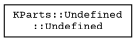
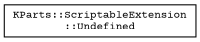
node "KParts::Undefined ::Undefined": label "KParts::Undefined ::Undefined" -> "KParts::ScriptableExtension ::Undefined"
